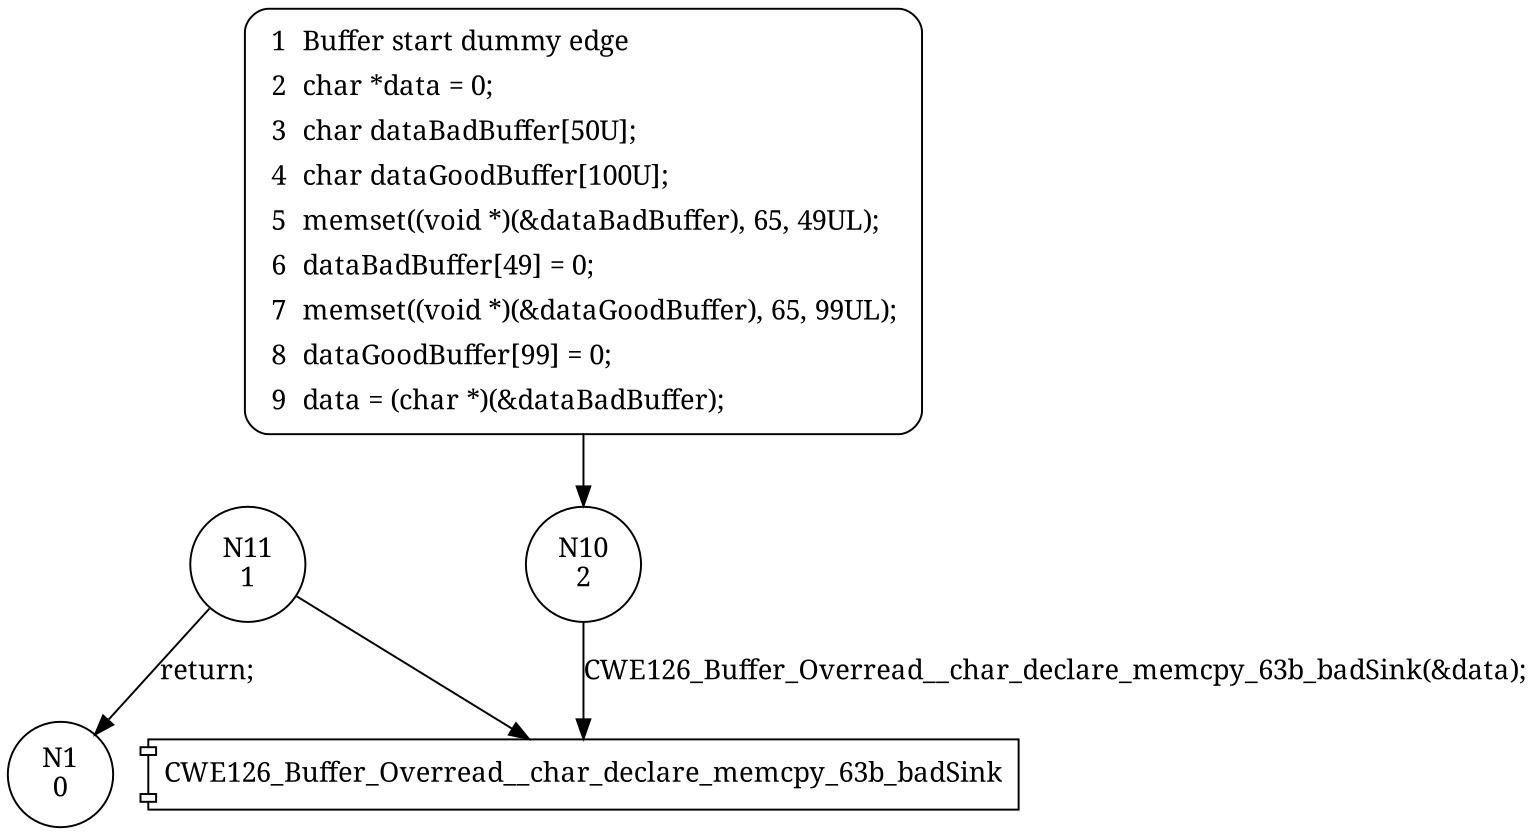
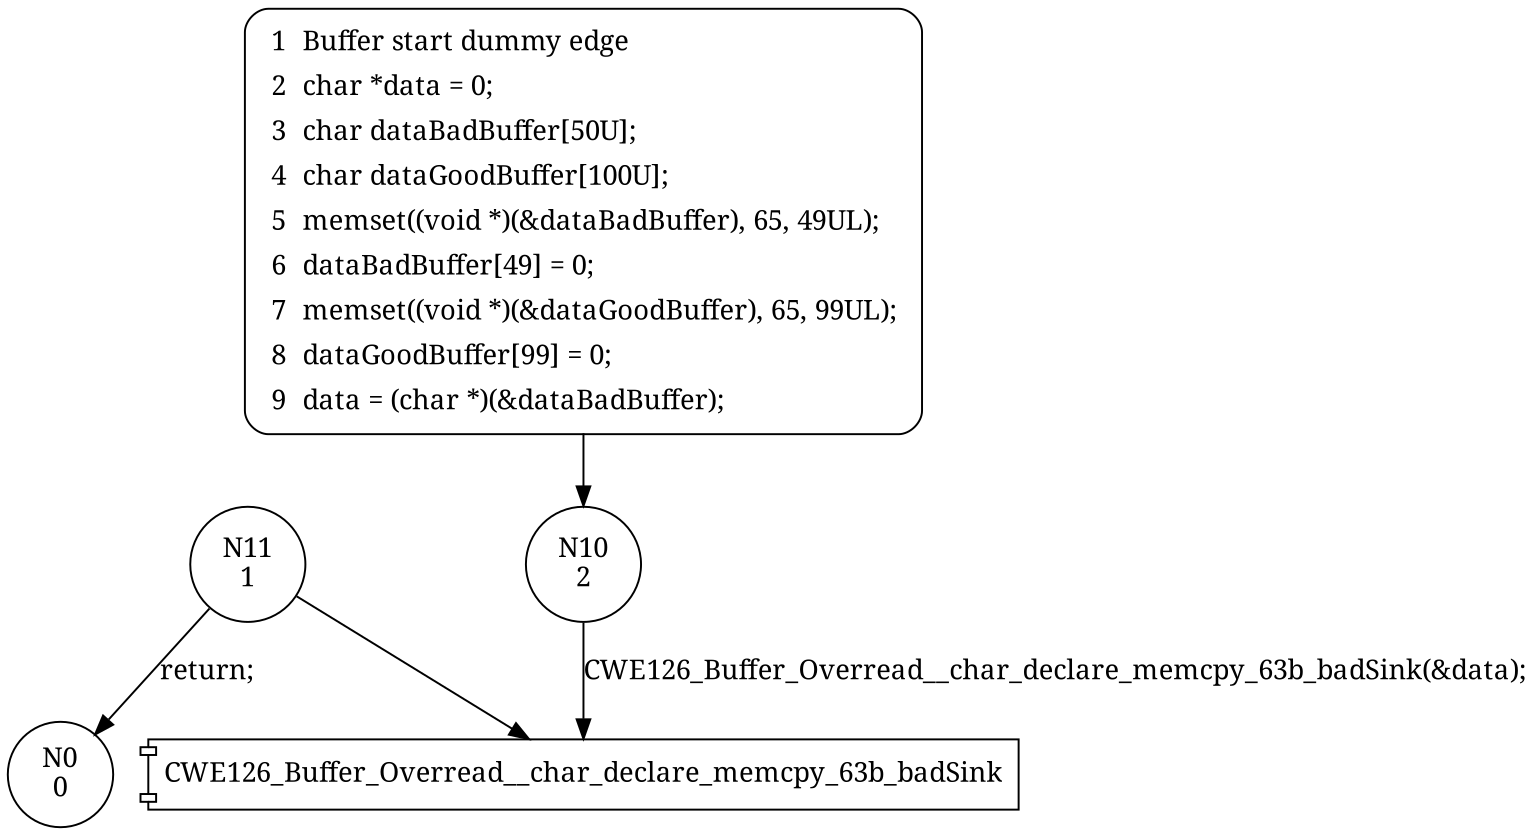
node "N1 0": label "N1 0" -> "N0 0"
